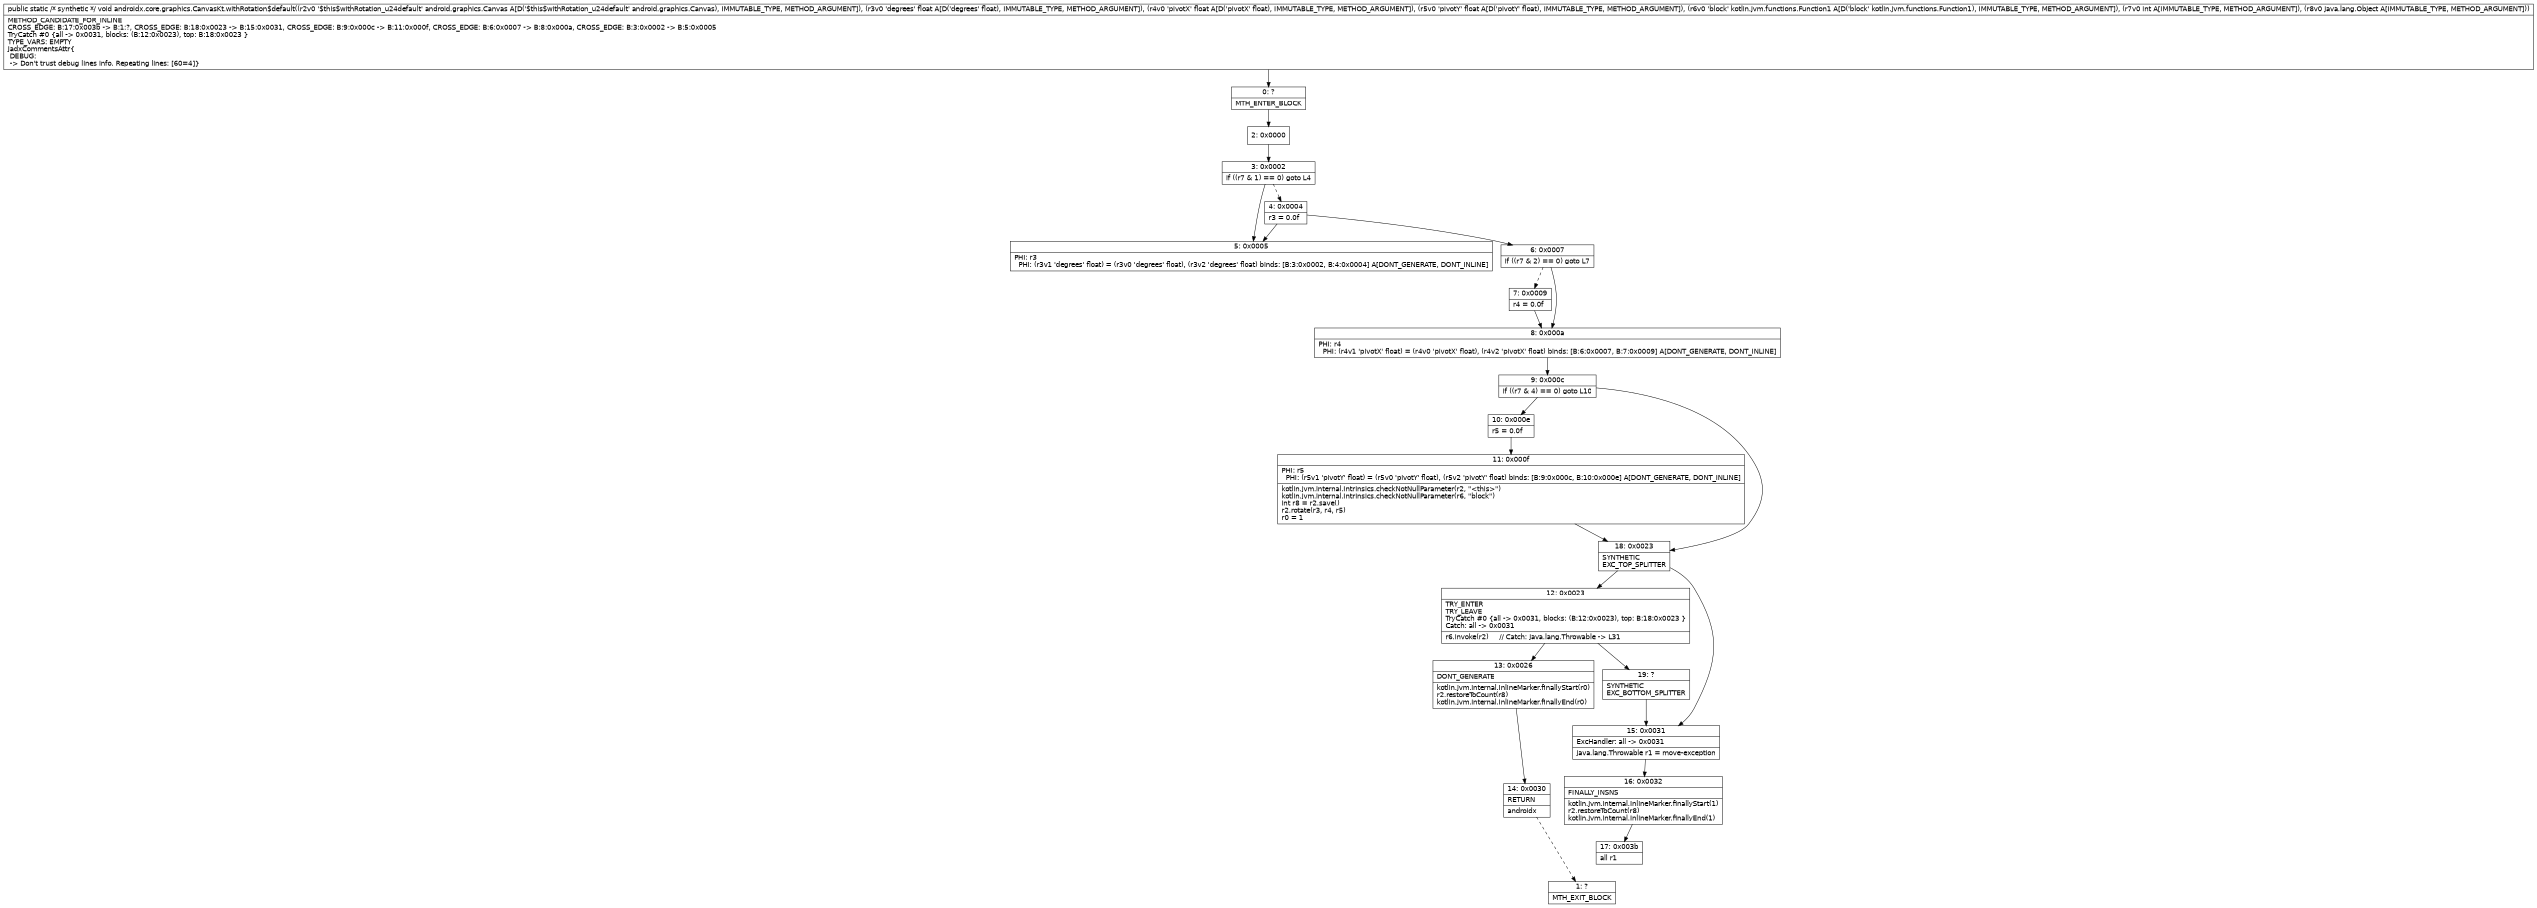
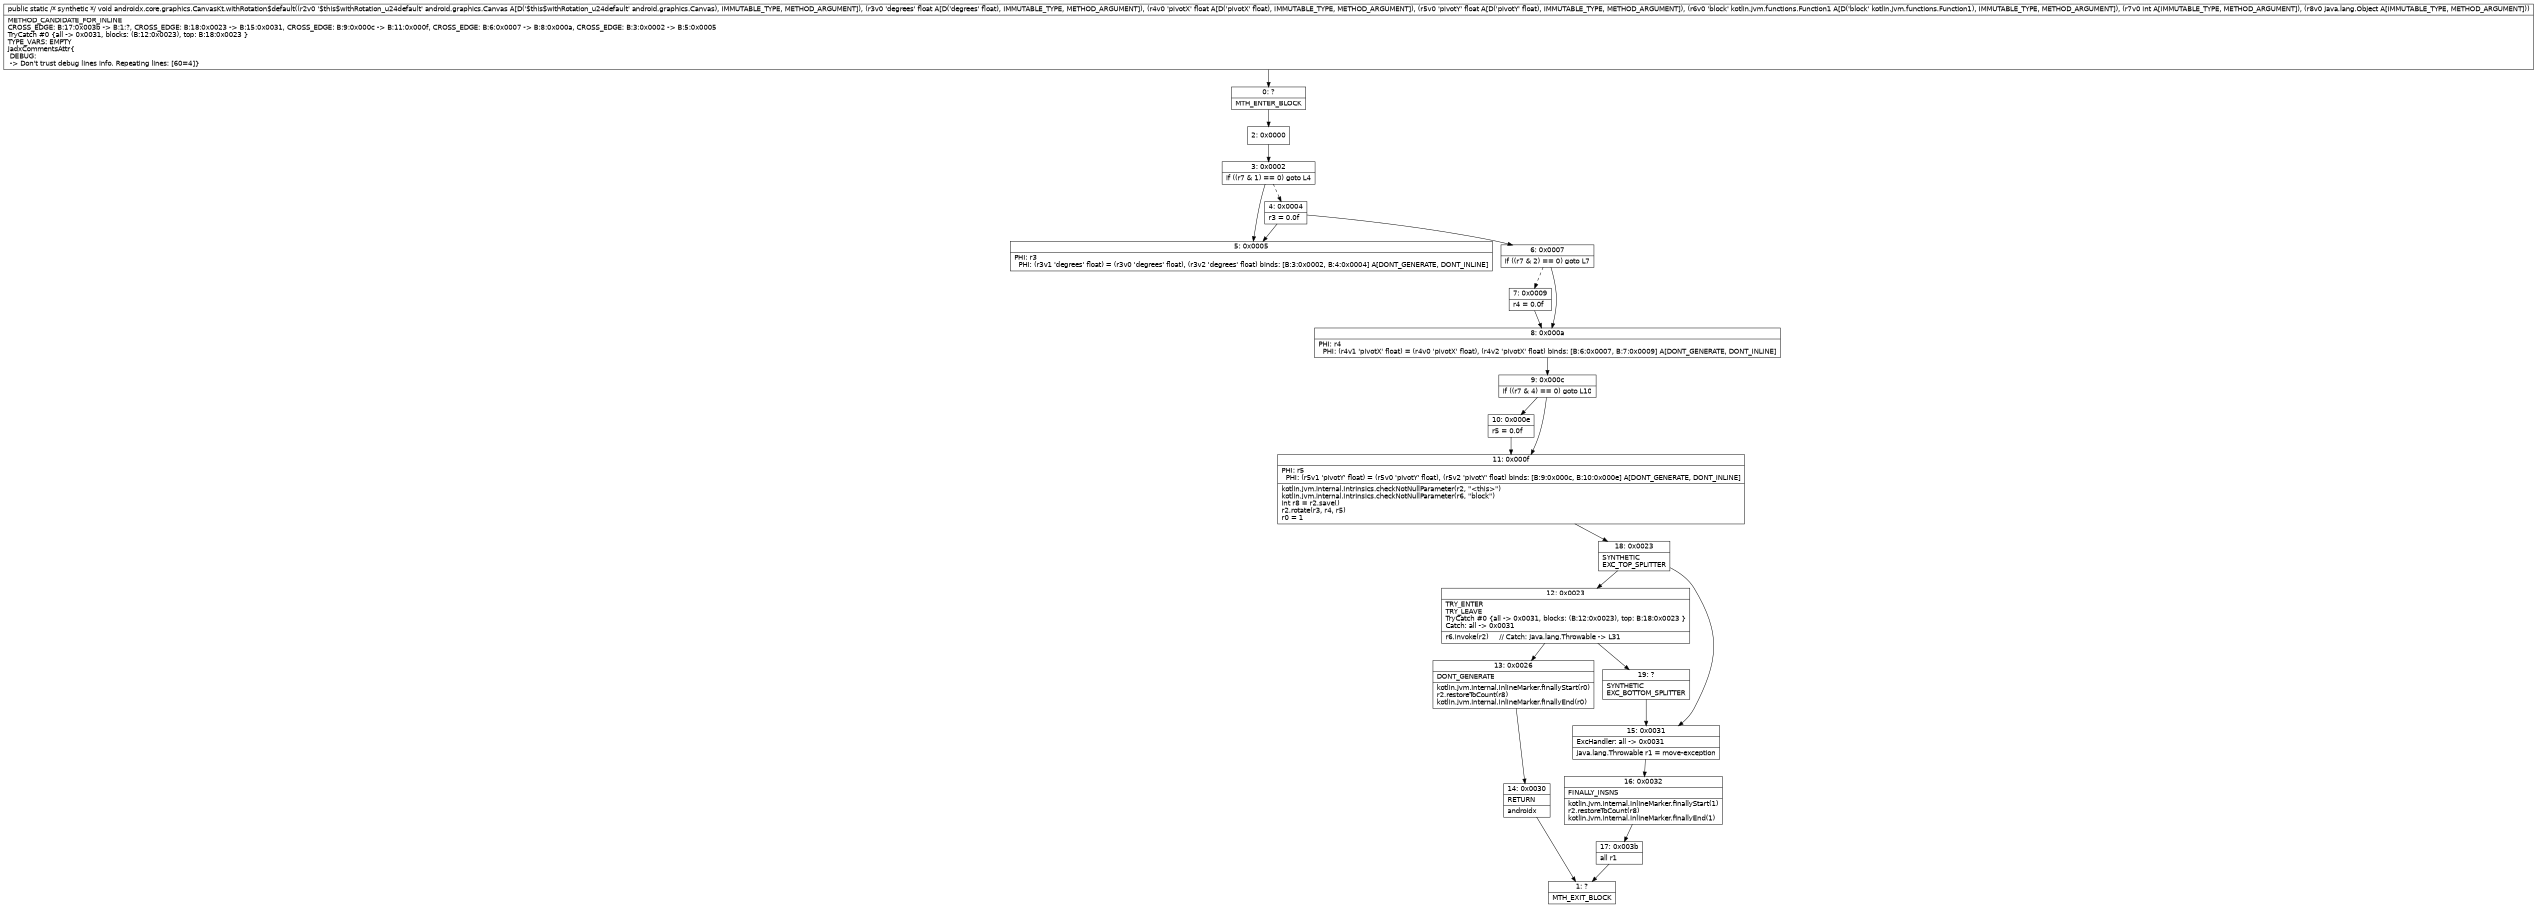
edge "9: 0x000c" -> "18: 0x0023": now "9: 0x000c" -> "11: 0x000f"
edge "14: 0x0030" -> "1: ?": style dashed -> solid
edge "17: 0x003b" -> "1: ?": added
